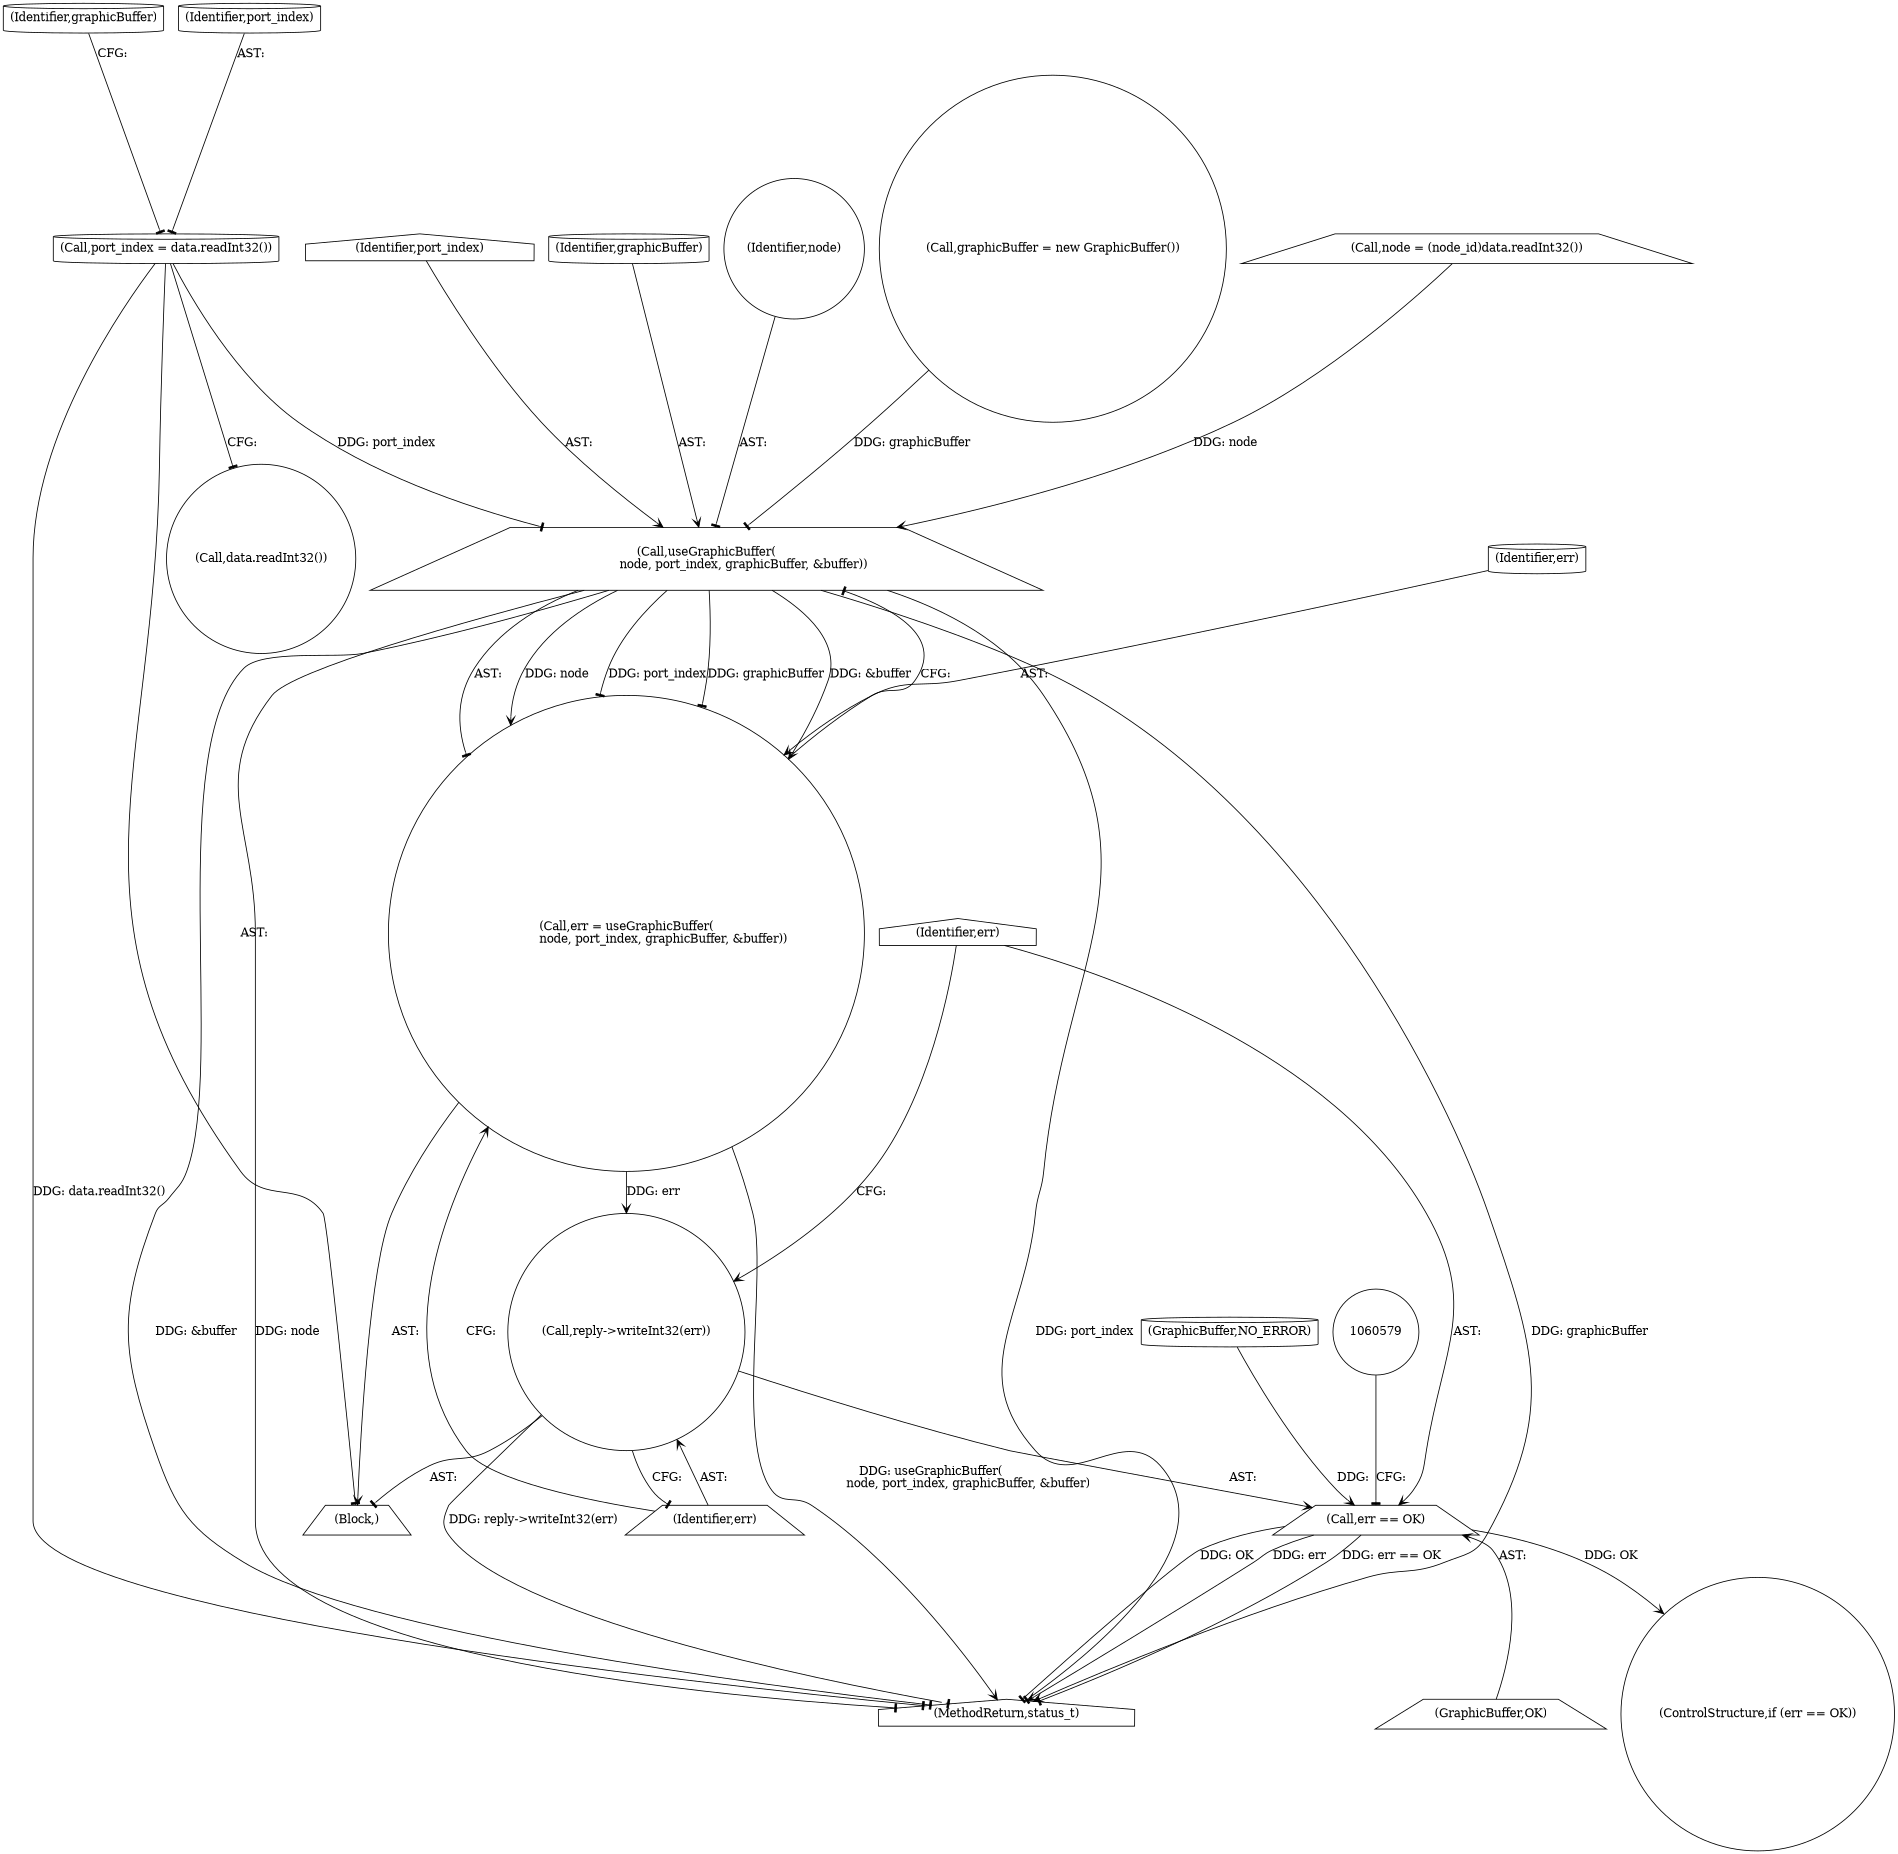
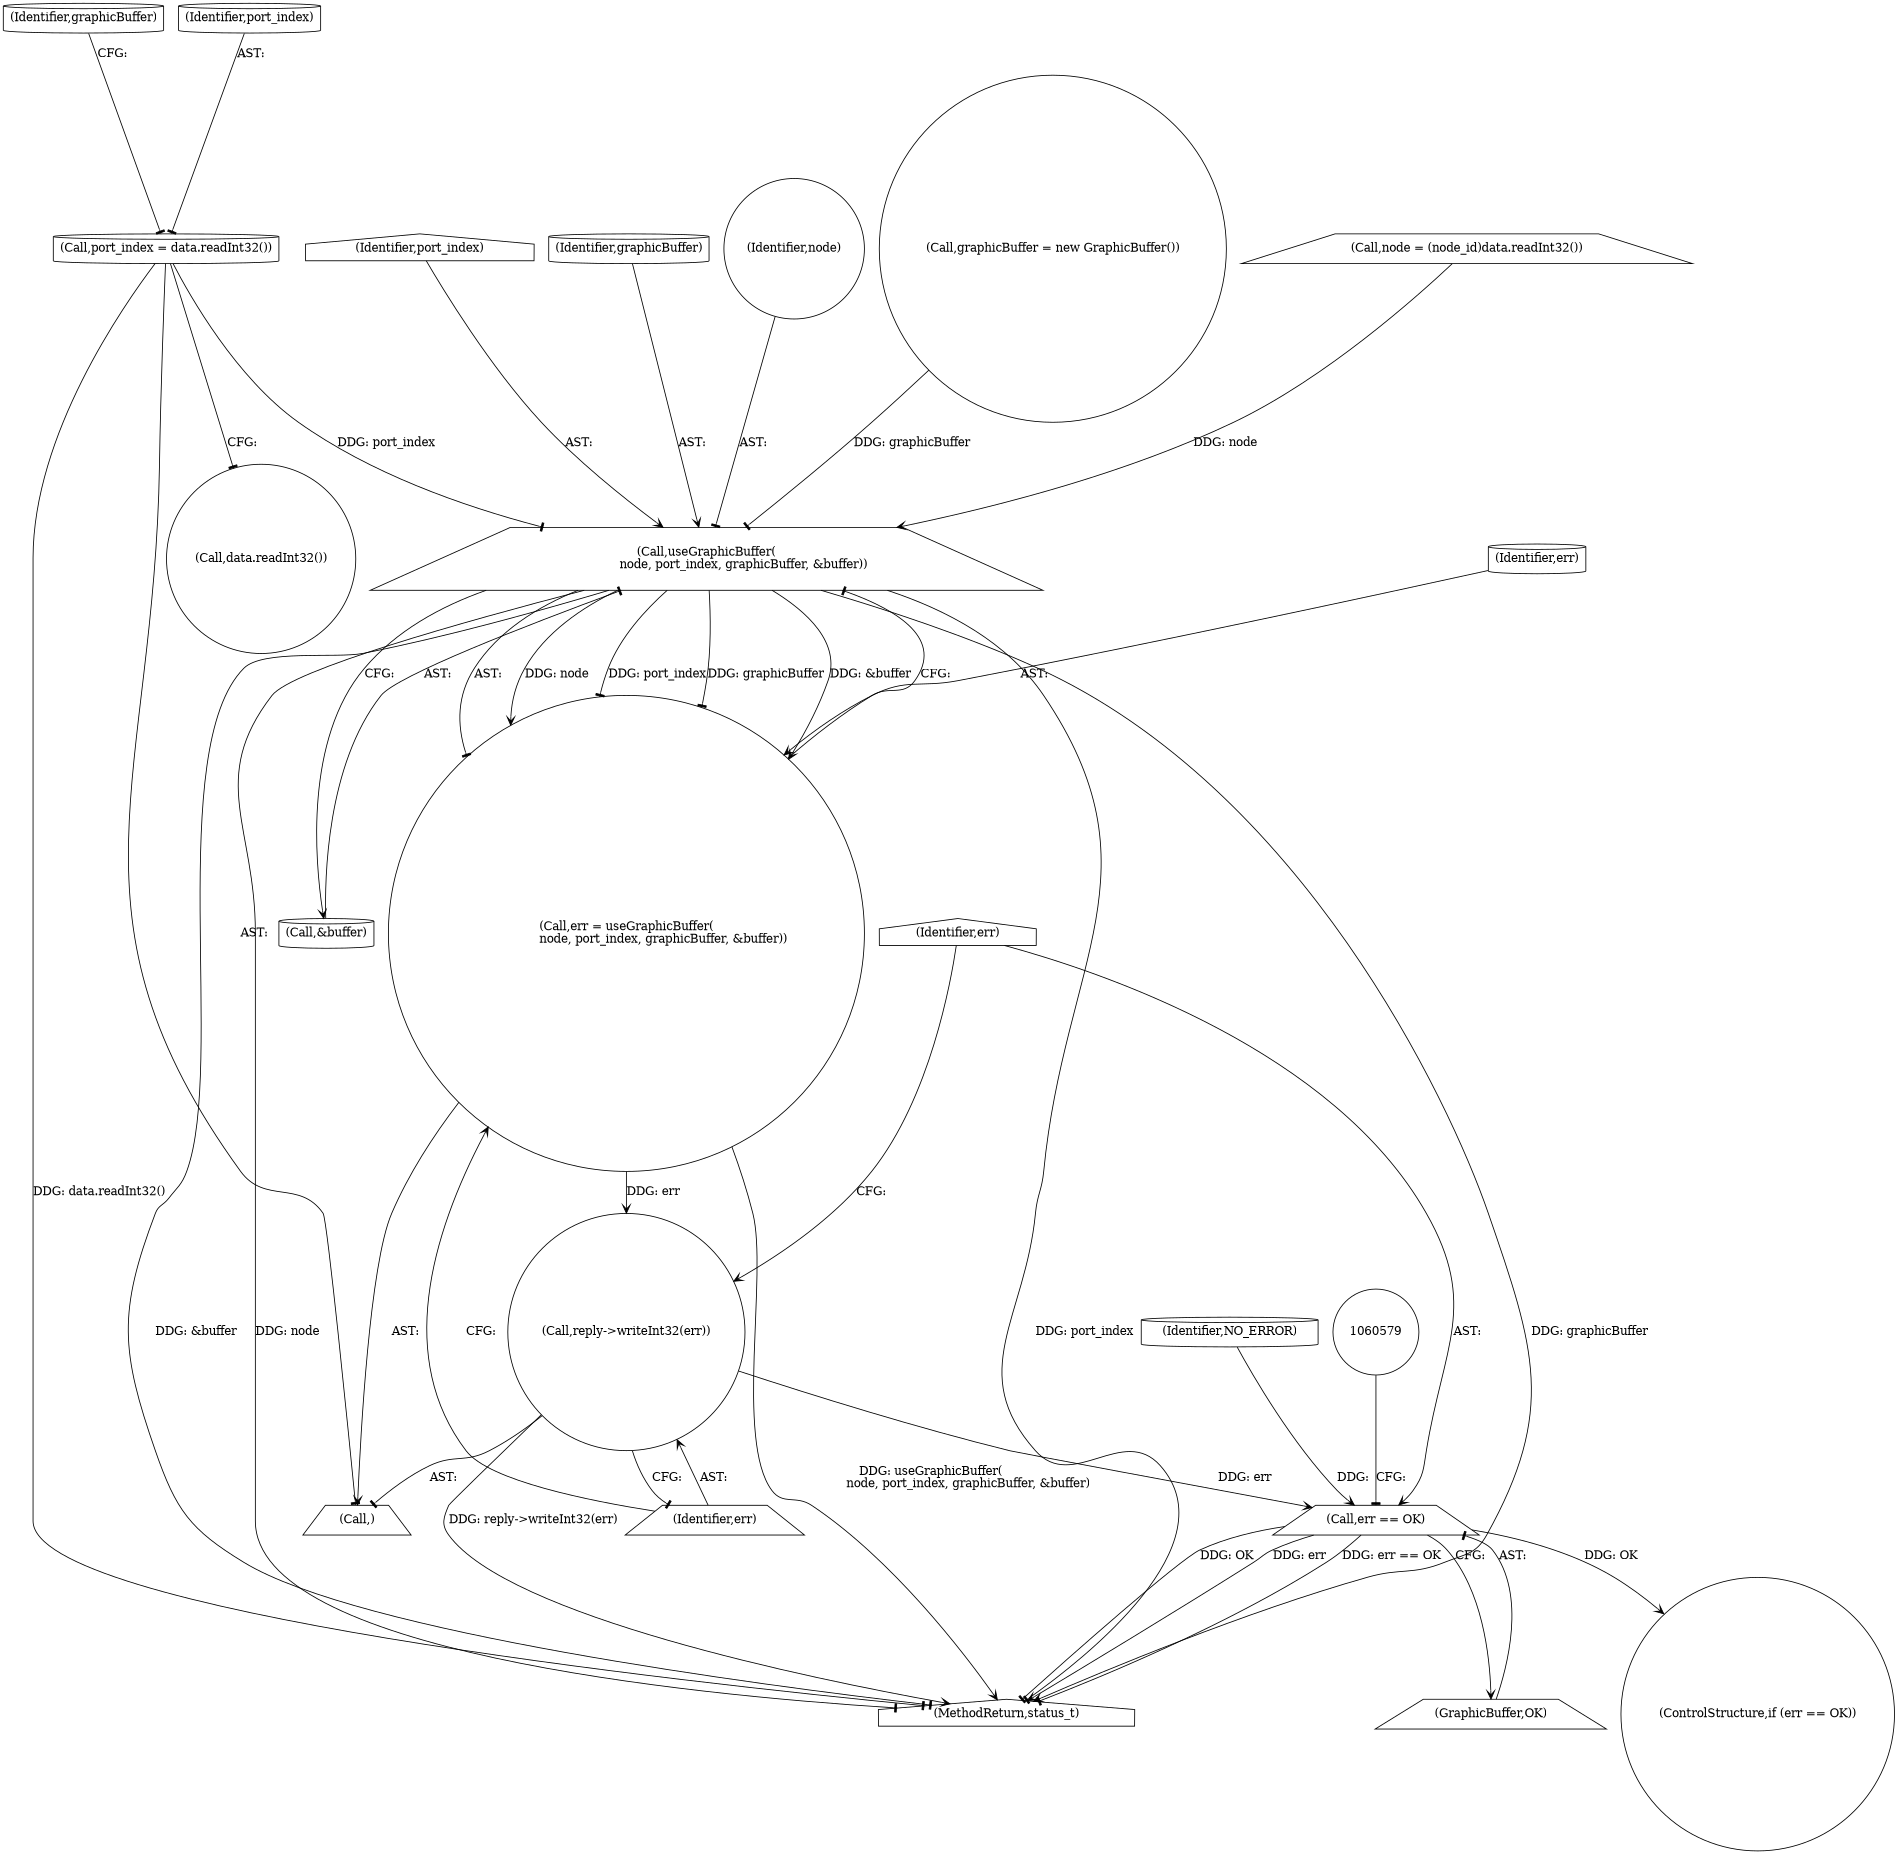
node "(Call,&buffer)": added
node "(GraphicBuffer,NO_ERROR)": label "(GraphicBuffer,NO_ERROR)" -> "(Identifier,NO_ERROR)"
edge "(Call,reply->writeInt32(err))" -> "(Call,err == OK)": label "AST: " -> "DDG: err"
node "(Block,)": label "(Block,)" -> "(Call,)"
edge "(Call,err == OK)" -> "(GraphicBuffer,OK)": added, label "CFG:"
edge "(GraphicBuffer,OK)" -> "(Call,err == OK)": arrowhead vee -> tee
edge "(Call,reply->writeInt32(err))" -> "(MethodReturn,status_t)": arrowhead tee -> vee
